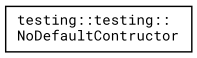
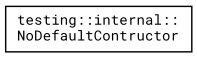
node "testing::testing:: NoDefaultContructor": label "testing::testing:: NoDefaultContructor" -> "testing::internal:: NoDefaultContructor"
